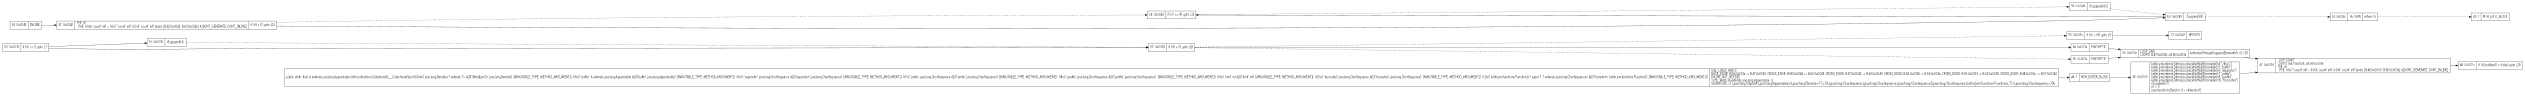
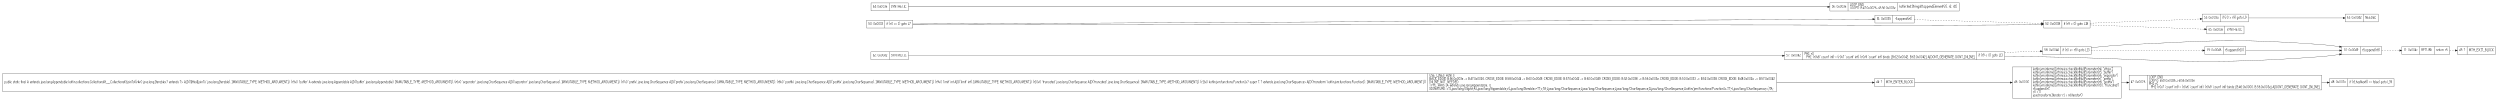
edge "59: 0x0046" -> "60: 0x0049": style dashed -> solid
edge "60: 0x0049" -> "58: 0x0044": reversed
node "62: 0x0042": text "INLINE" -> "SYNTHETIC"
edge "52: 0x0038" -> "64: 0x003e": removed
edge "65: 0x003e" -> "56: 0x003e": removed
edge "56: 0x003e" -> "47: 0x0026": removed
node "47: 0x0026": text "LOOP_START" -> "LOOP_END"
